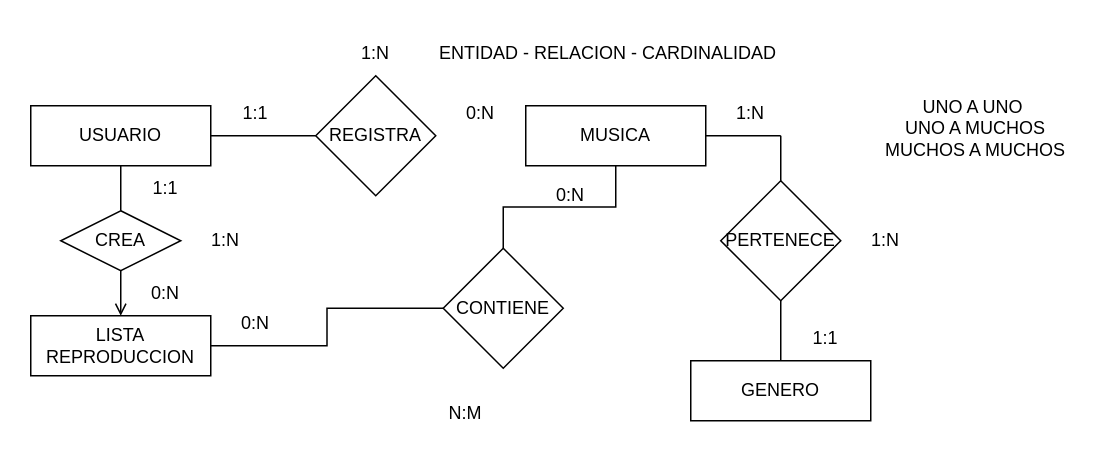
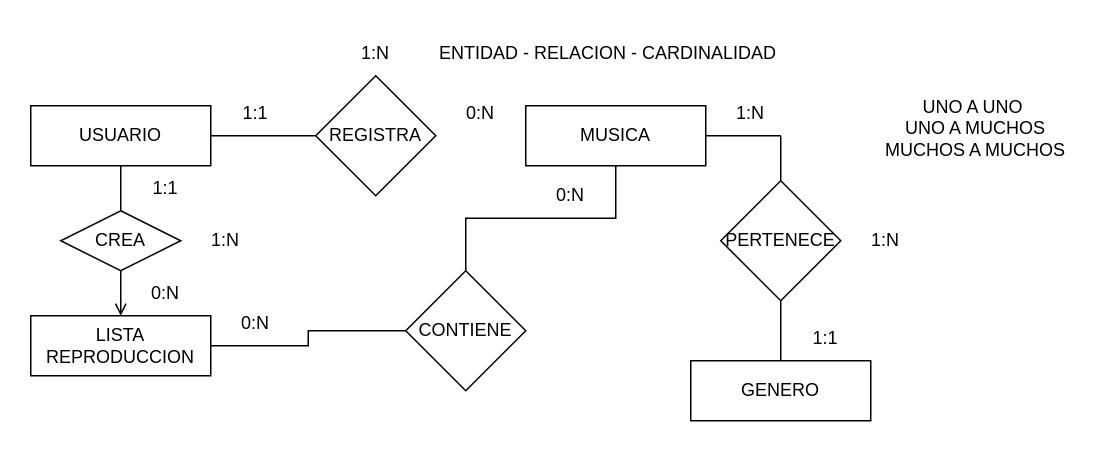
node "CONTIENE": moved (503, 308) -> (466, 331)
node "N:M": removed
